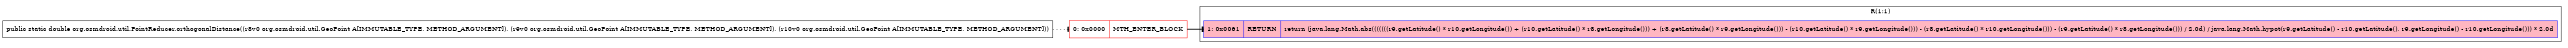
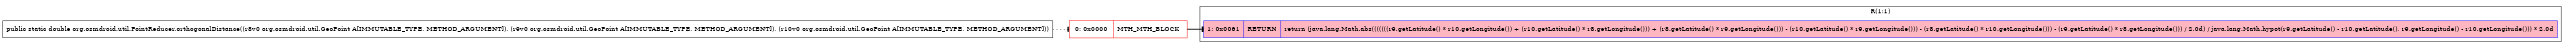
node "0: 0x0000": text "MTH_ENTER_BLOCK" -> "MTH_MTH_BLOCK"
